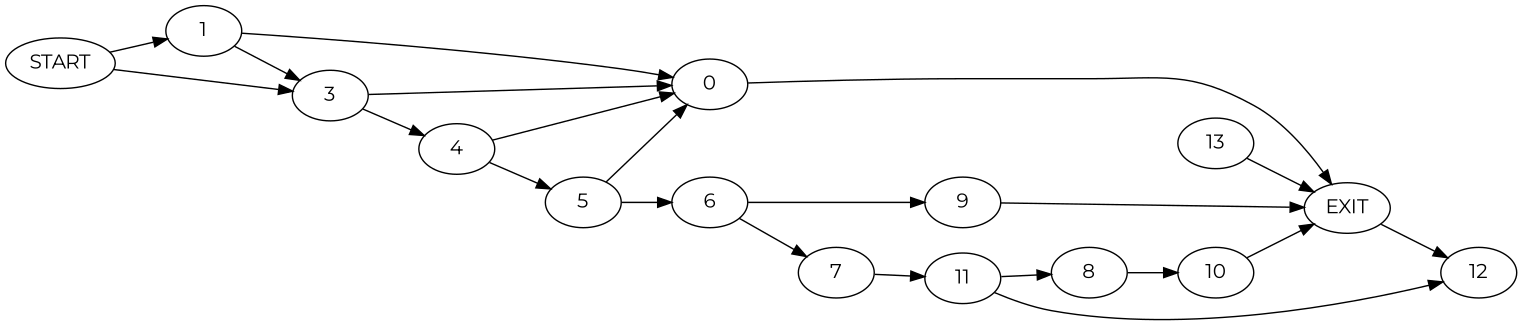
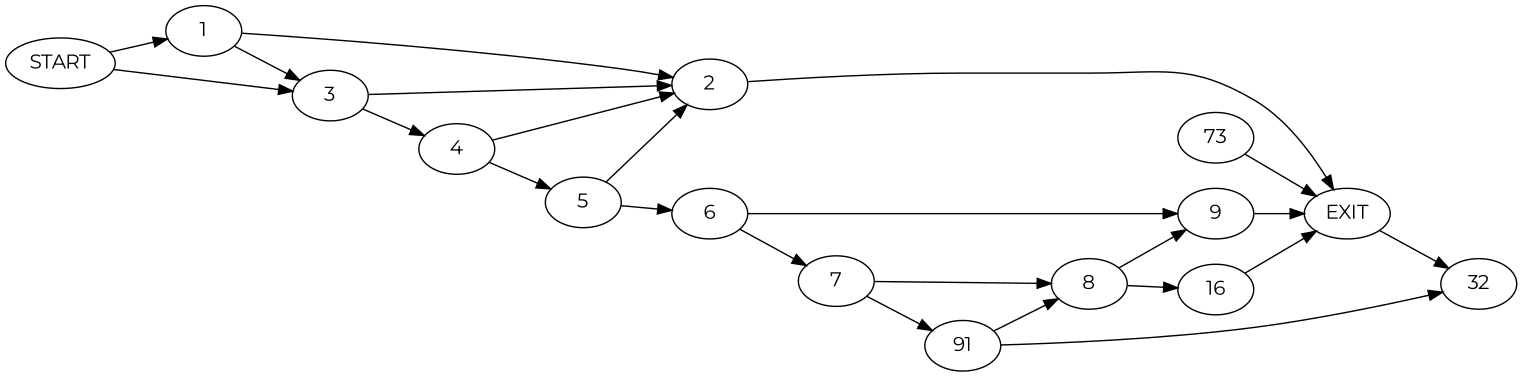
node "0": label "0" -> "2"
node "13": label "13" -> "73"
edge "8" -> "9": added
node "10": label "10" -> "16"
node "12": label "12" -> "32"
node "11": label "11" -> "91"
edge "7" -> "8": added
